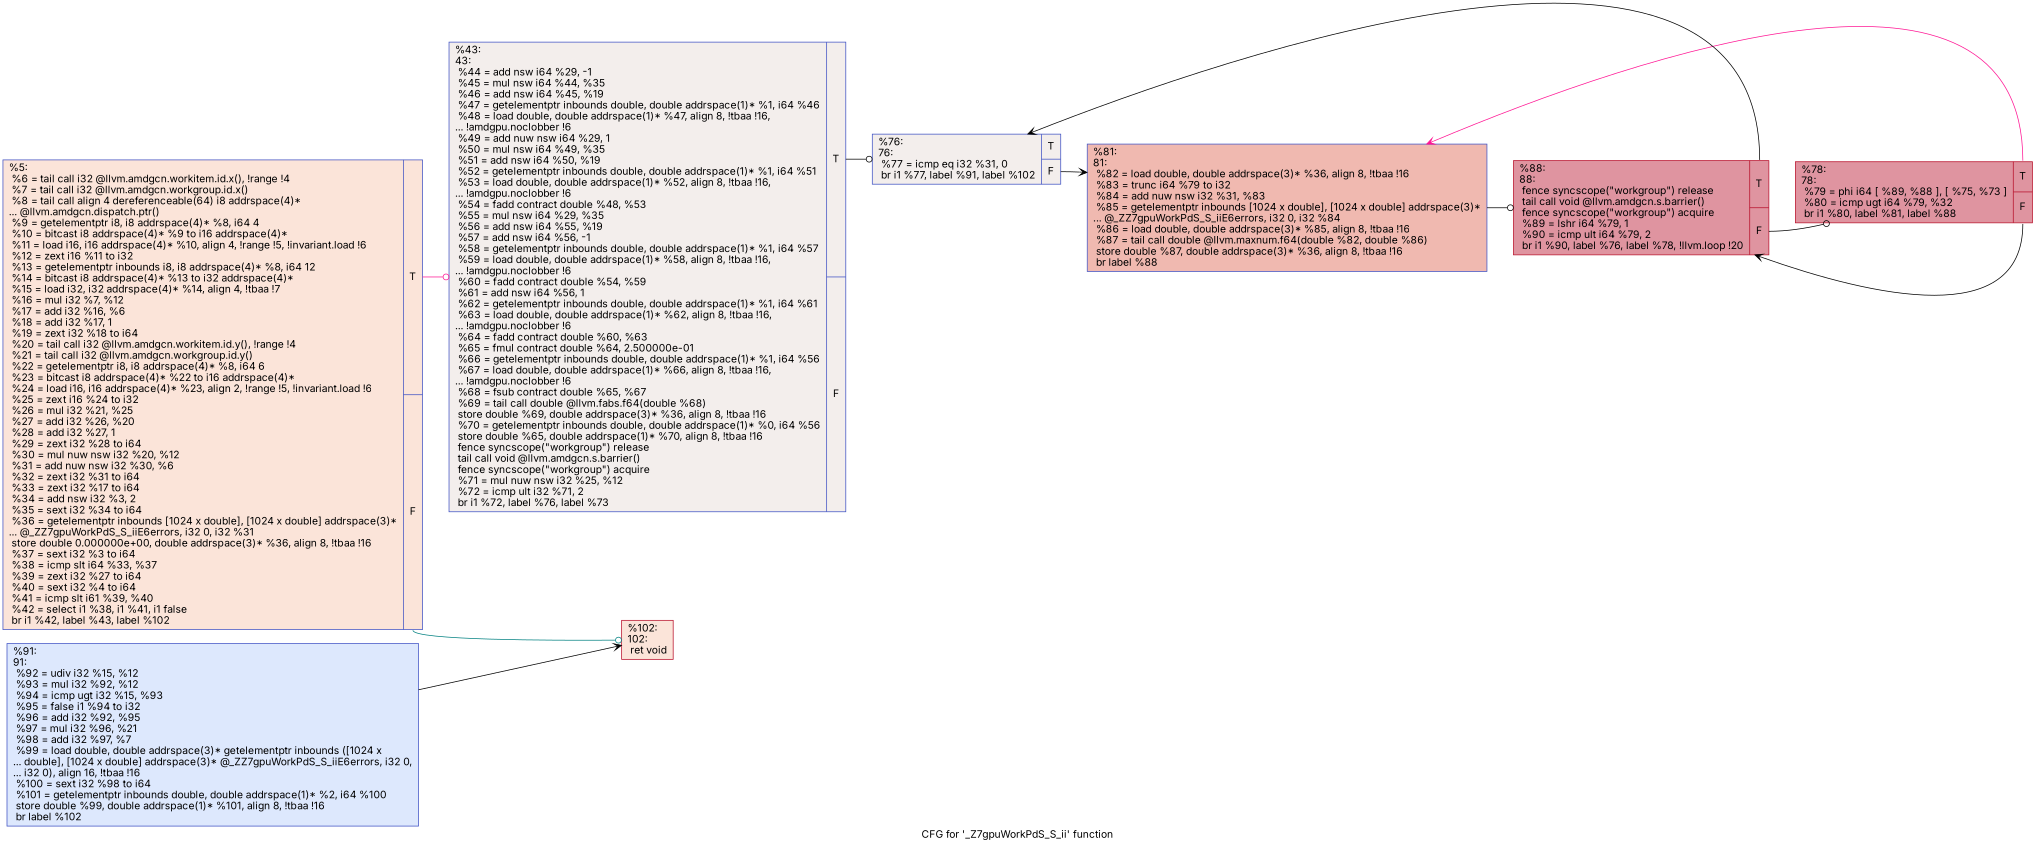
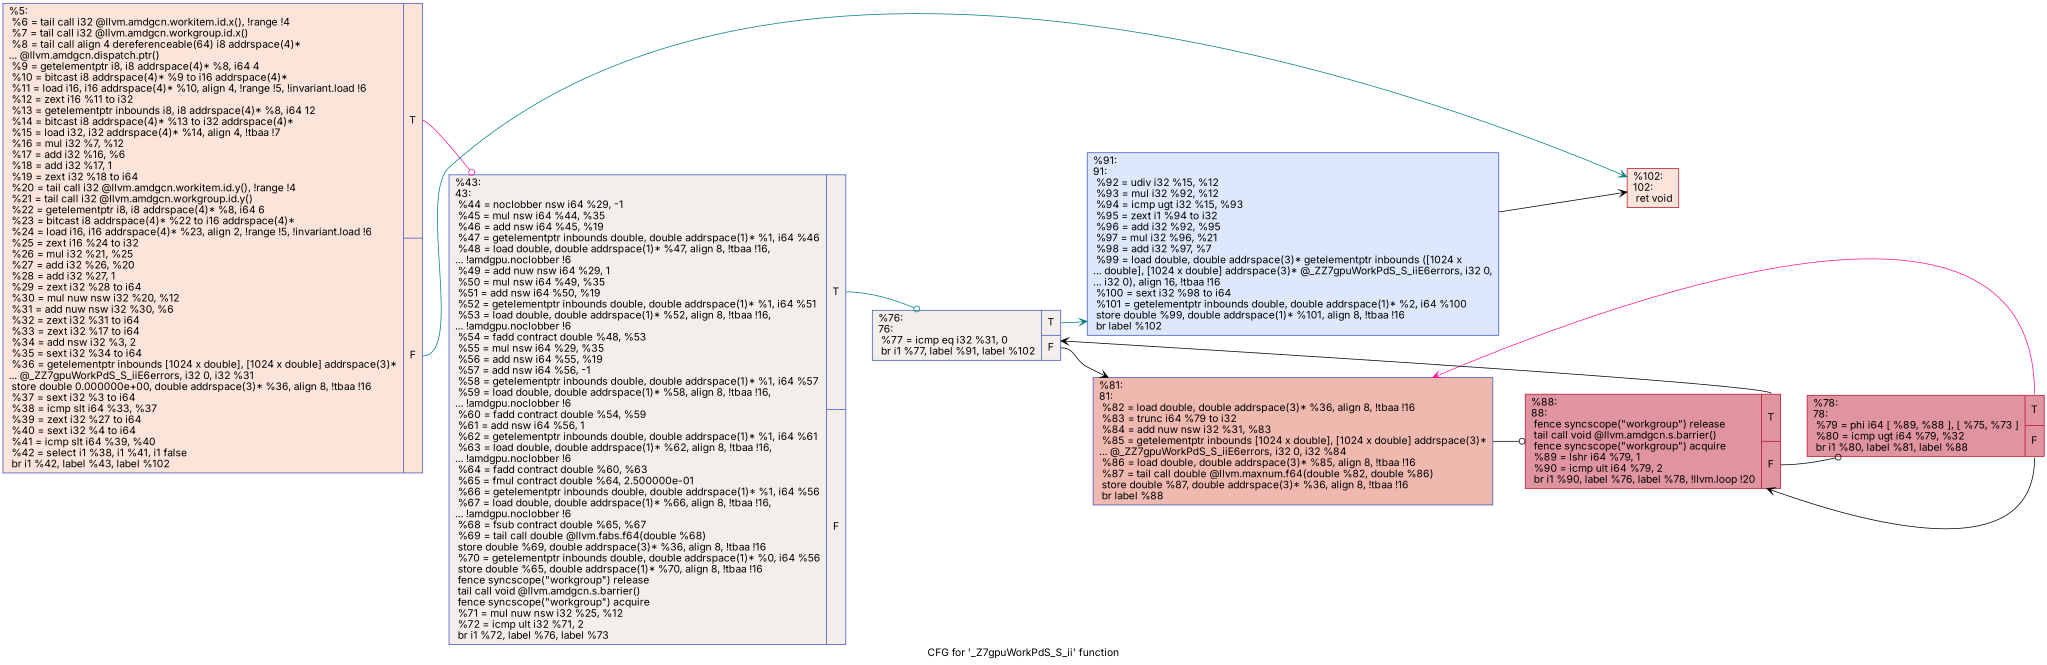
node "%43:": text "%44 = add nsw i64 %29, -1" -> "%44 = noclobber nsw i64 %29, -1"
edge "%43:" -> "%76:": color black -> teal
edge "%76:" -> "%91:": added
node "%5:": text "%41 = icmp slt i61 %39, %40" -> "%41 = icmp slt i64 %39, %40"
edge "%5:" -> "%102:": arrowhead odot -> vee
node "%91:": text "%95 = false i1 %94 to i32" -> "%95 = zext i1 %94 to i32"
